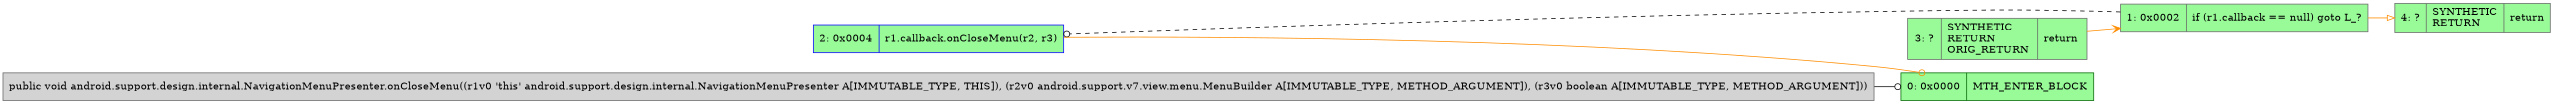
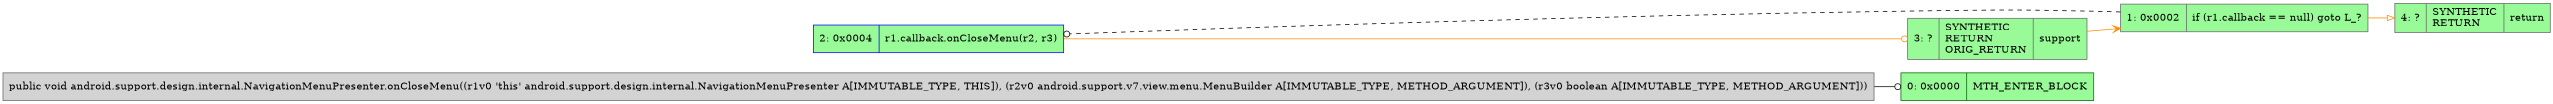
node "3: ?": text "return" -> "support"
edge "2: 0x0004" -> "0: 0x0000": now "2: 0x0004" -> "3: ?"
